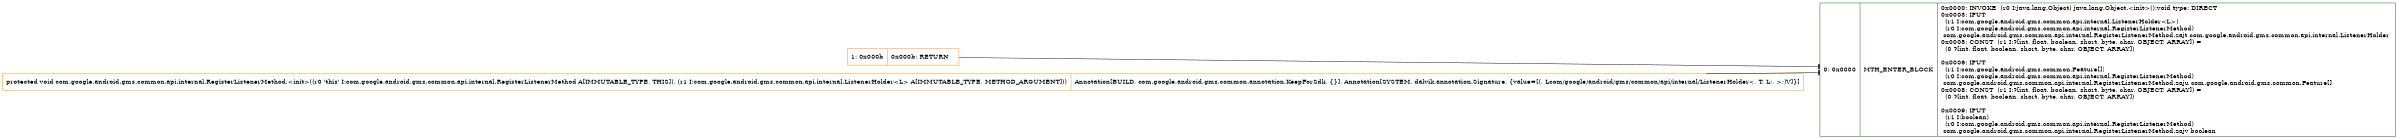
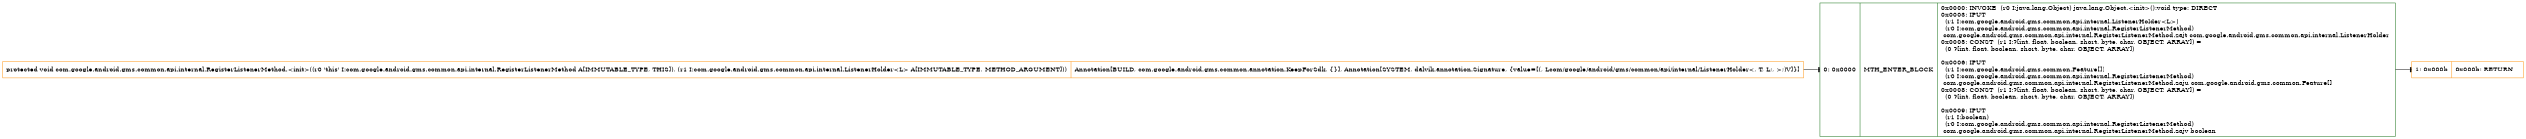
edge "1: 0x000b" -> "0: 0x0000": reversed
